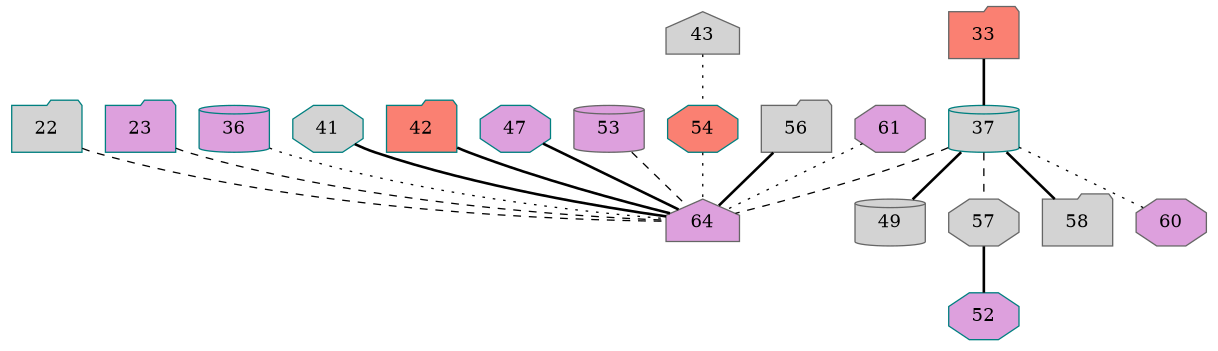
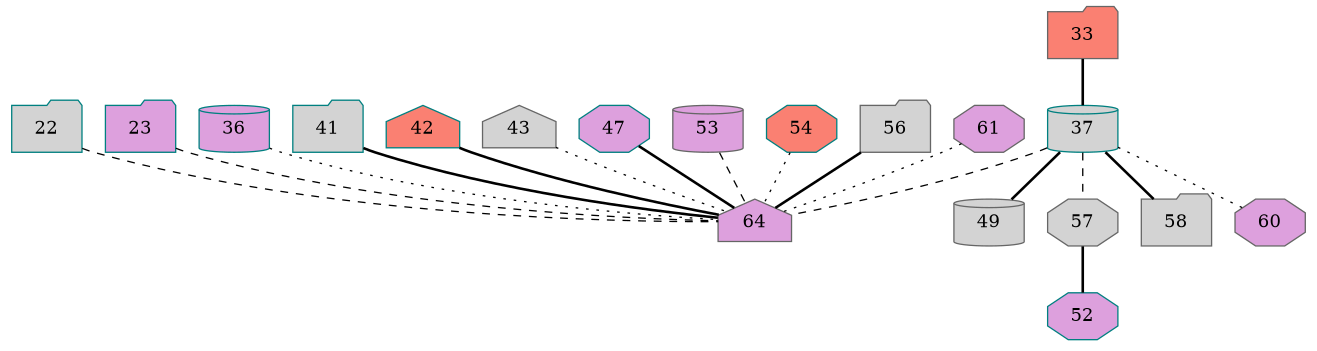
edge "43" -- "54": now "43" -- "64"
node "41": shape octagon -> folder
node "42": shape folder -> house
